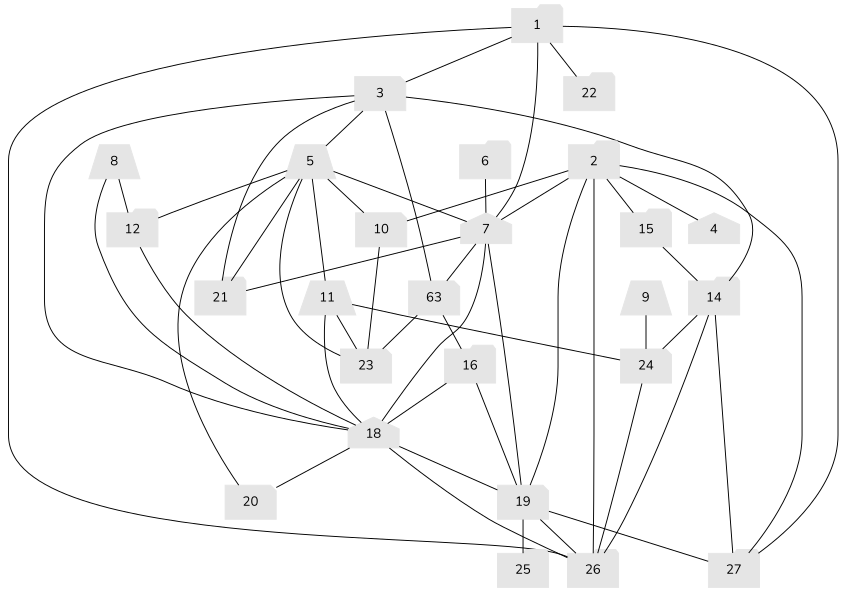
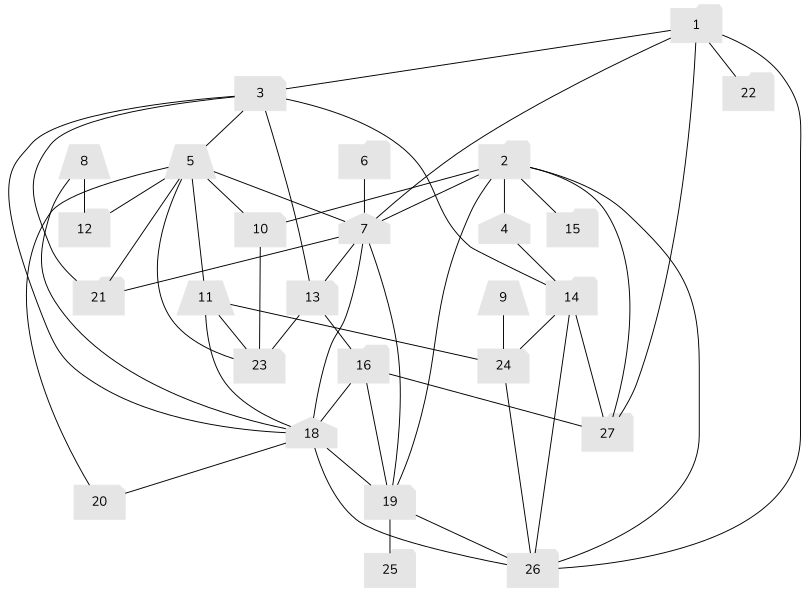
edge "15" -- "14": now "4" -- "14"
node "63": label "63" -> "13"
edge "12" -- "18": removed
edge "19" -- "27": now "16" -- "27"
